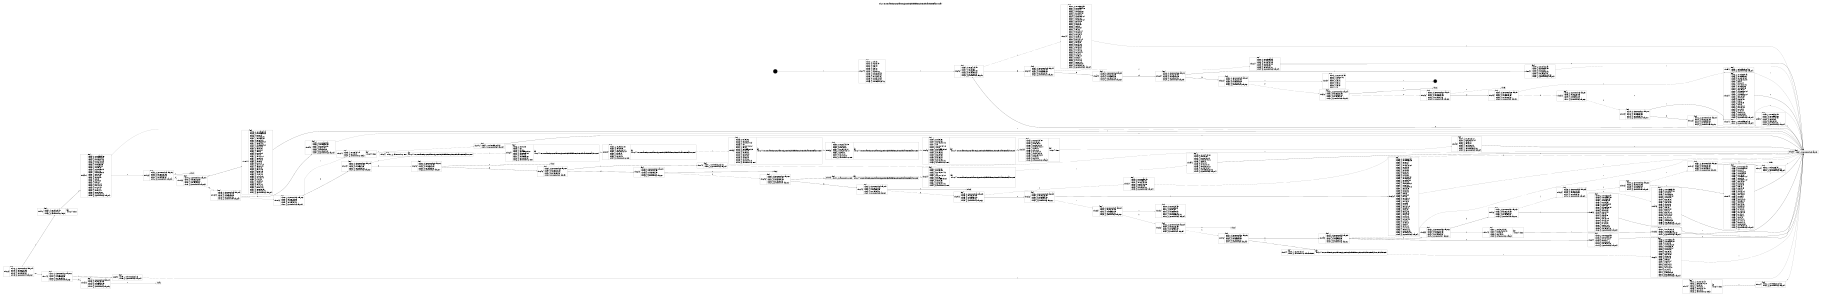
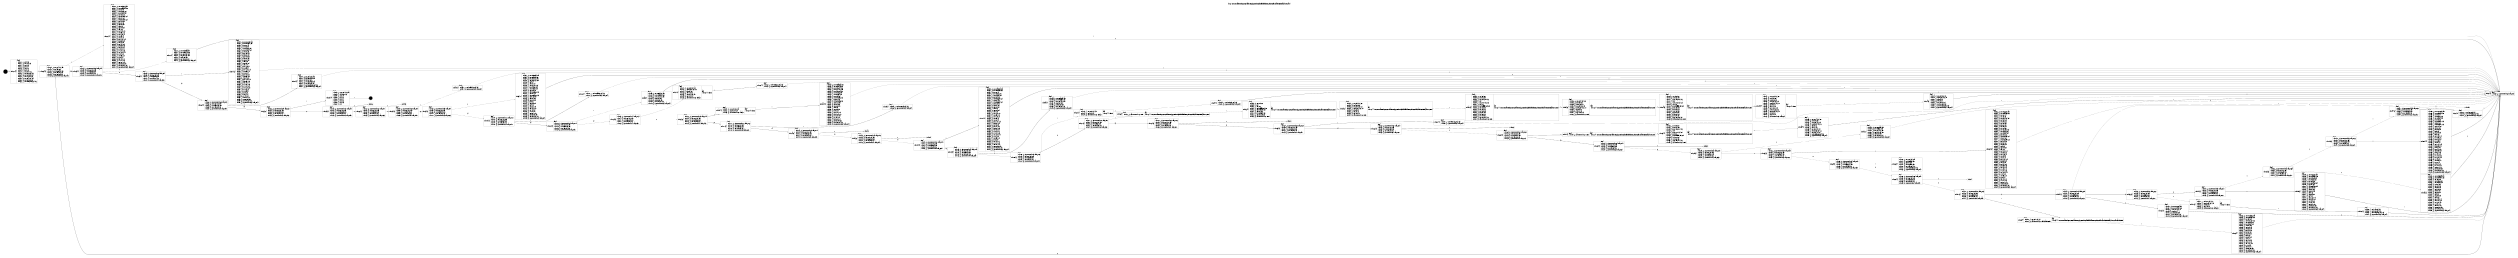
node "0x401f7b [134]": added
node "0x40173f [25]": added
edge "0x401a8a [102]" -> "0x4017a3 [25]": now "0x40178a [25]" -> "0x4017a3 [25]"
